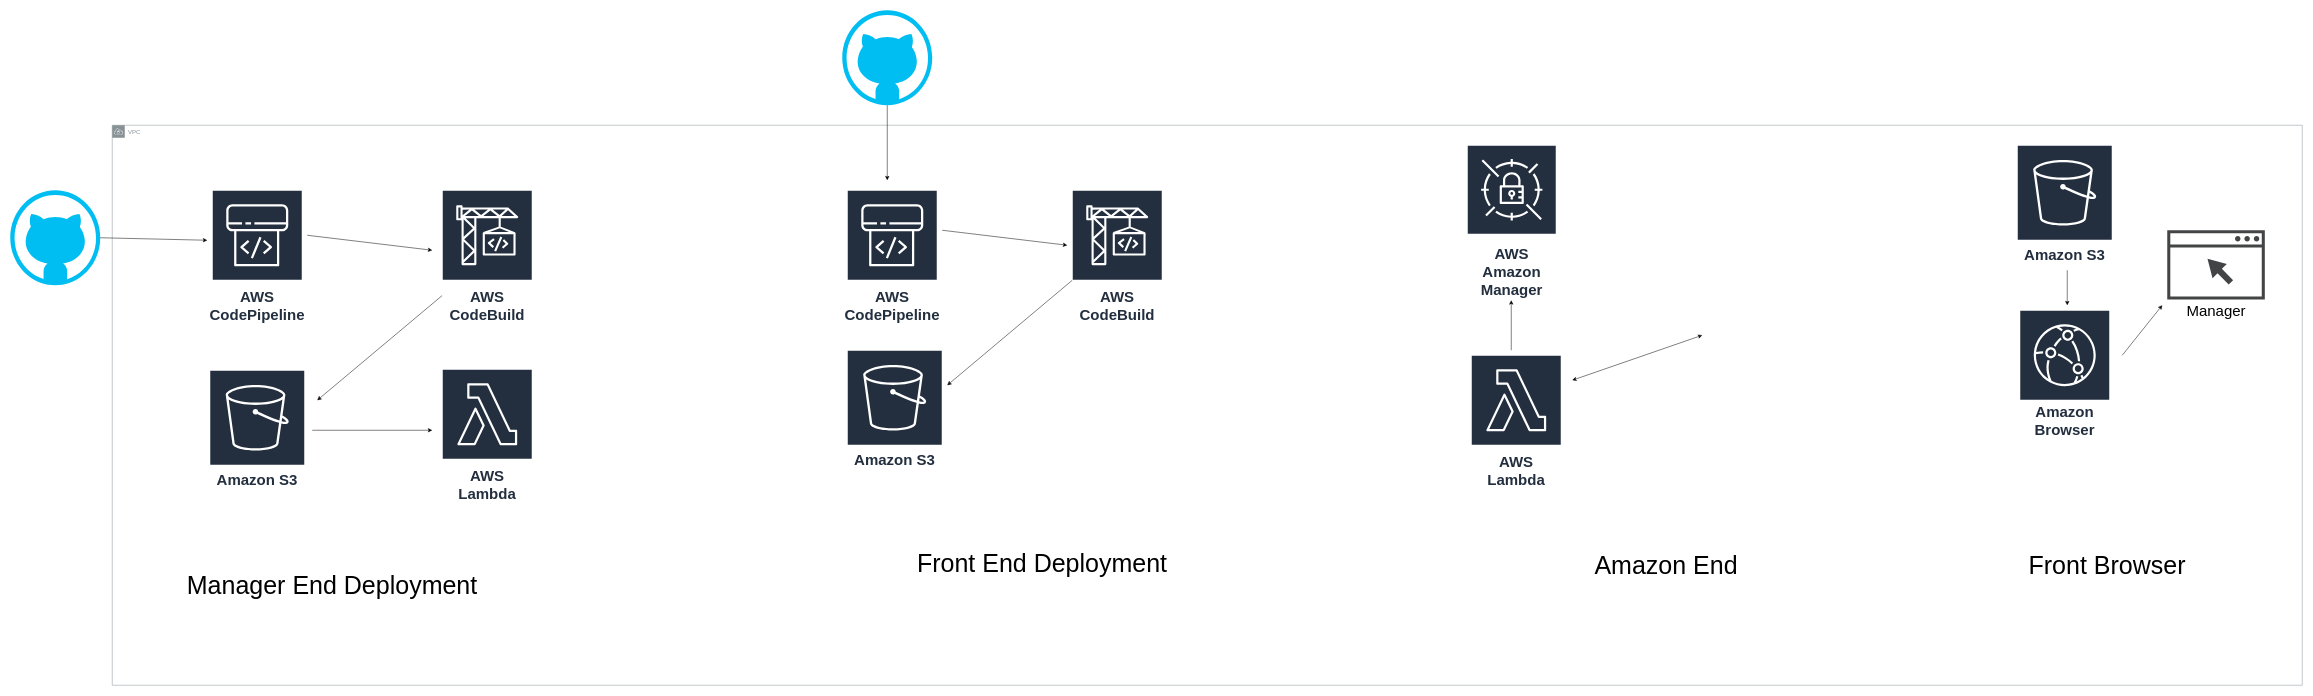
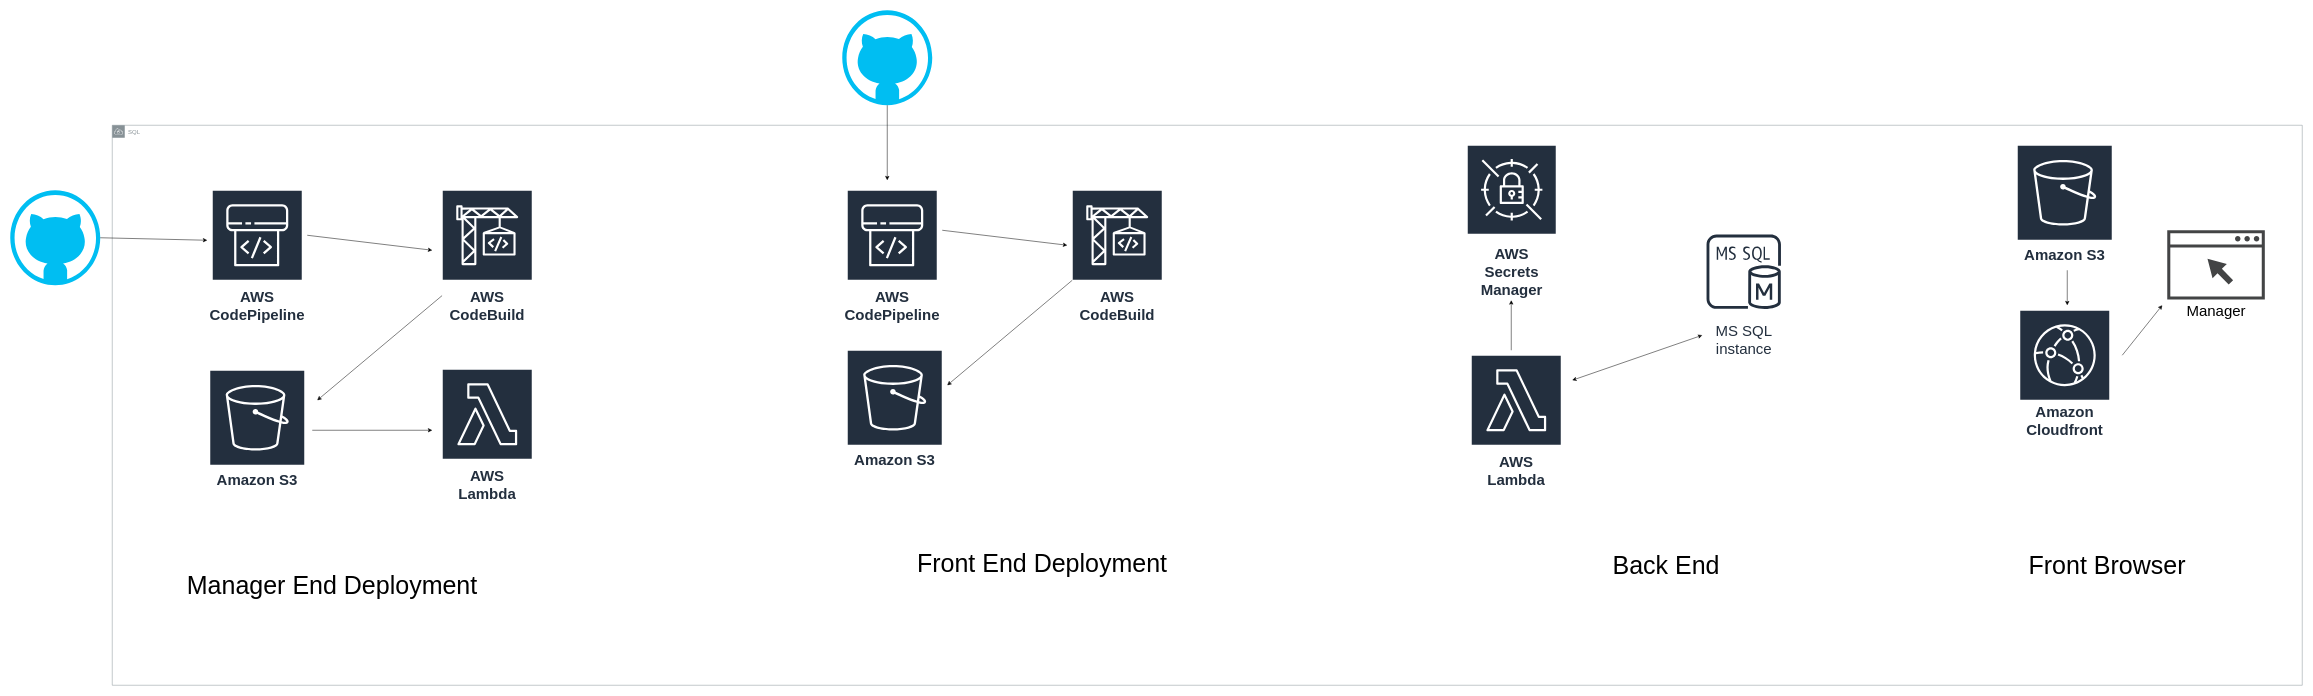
node "VPC": label "VPC" -> "SQL"
node "MS SQL instance": added
node "AWS Amazon Manager": label "AWS Amazon Manager" -> "AWS Secrets Manager"
node "Amazon Browser": label "Amazon Browser" -> "Amazon Cloudfront"
node "Amazon End": label "Amazon End" -> "Back End"
